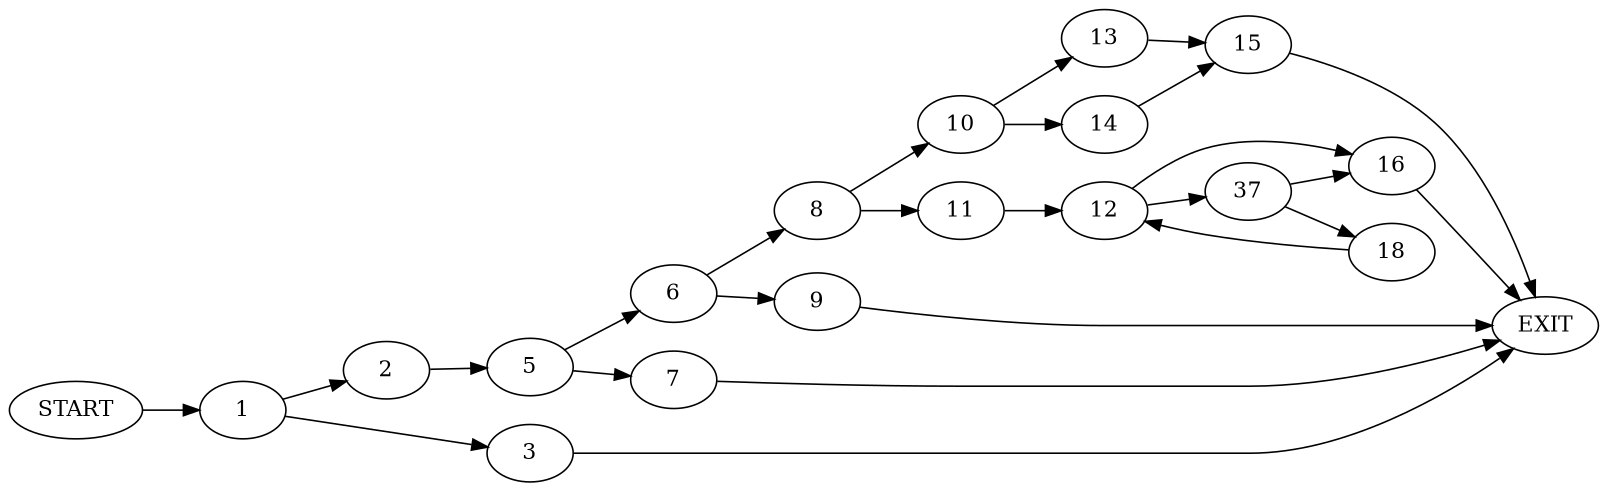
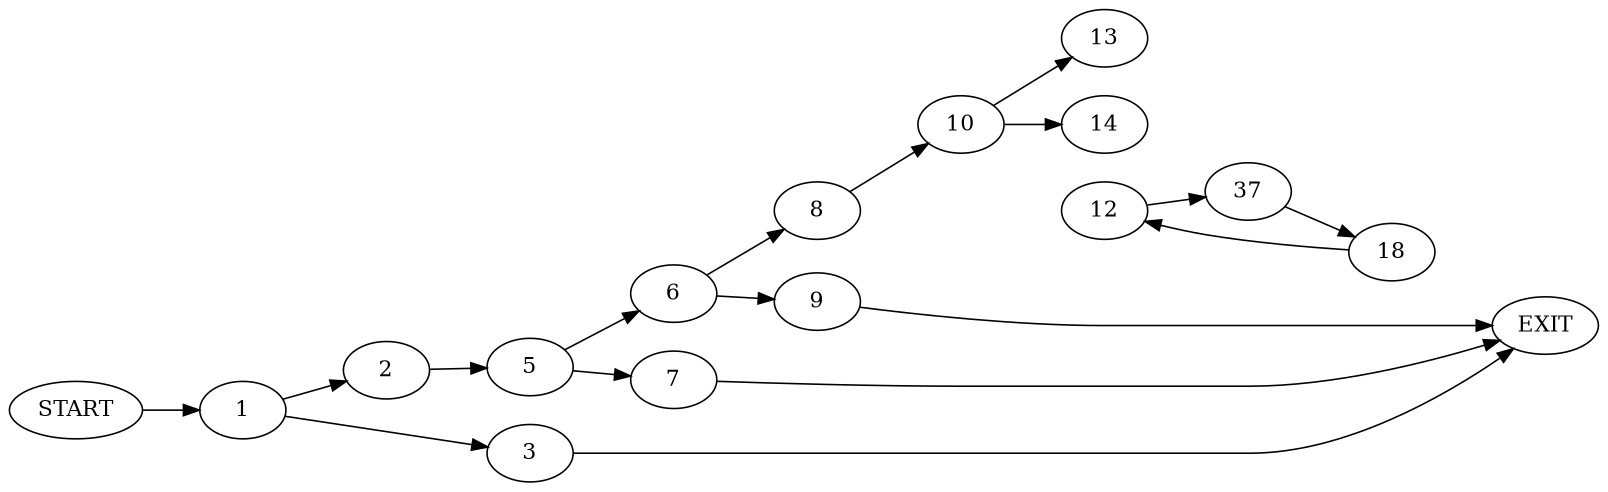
node "15": removed
node "16": removed
node "11": removed
